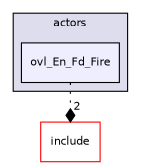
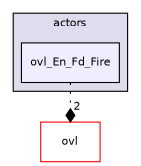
node "include": label "include" -> "ovl"
